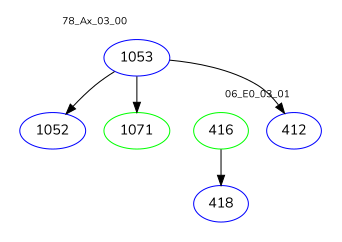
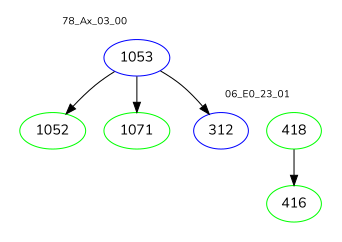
cluster "06_E0_03_01": label "06_E0_03_01" -> "06_E0_23_01"
node "1052": color blue -> green
node "412": label "412" -> "312"
edge "416" -> "418": reversed
node "418": color blue -> green
